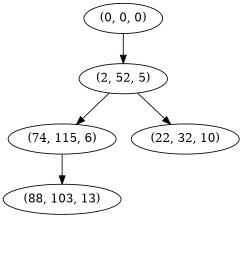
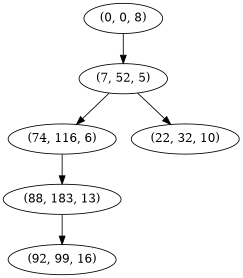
node "(0, 0, 0)": label "(0, 0, 0)" -> "(0, 0, 8)"
node "(2, 52, 5)": label "(2, 52, 5)" -> "(7, 52, 5)"
node "(74, 115, 6)": label "(74, 115, 6)" -> "(74, 116, 6)"
node "(88, 103, 13)": label "(88, 103, 13)" -> "(88, 183, 13)"
node "(92, 99, 16)": added
